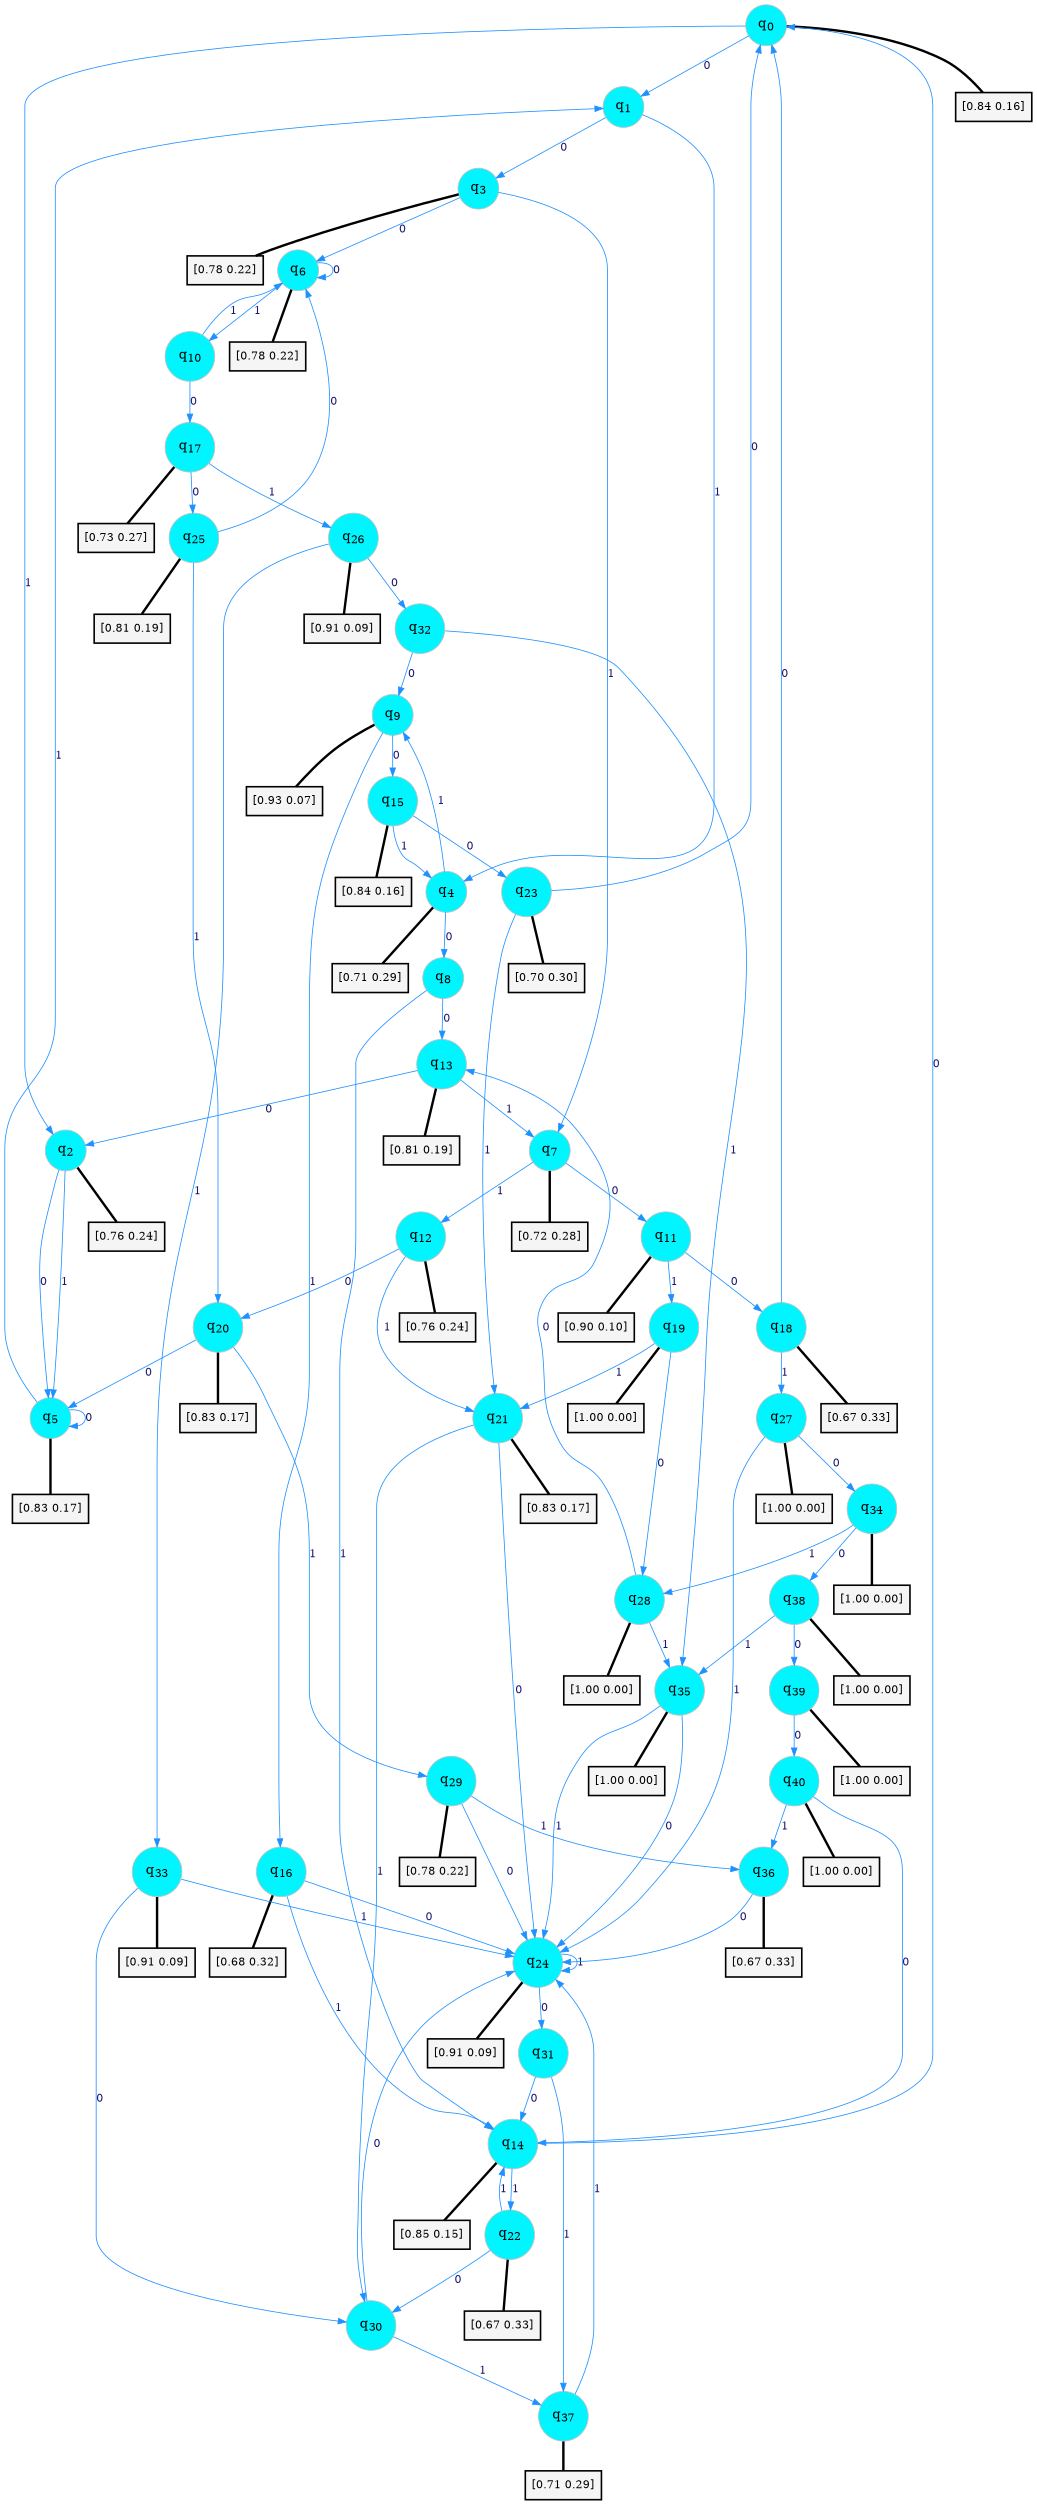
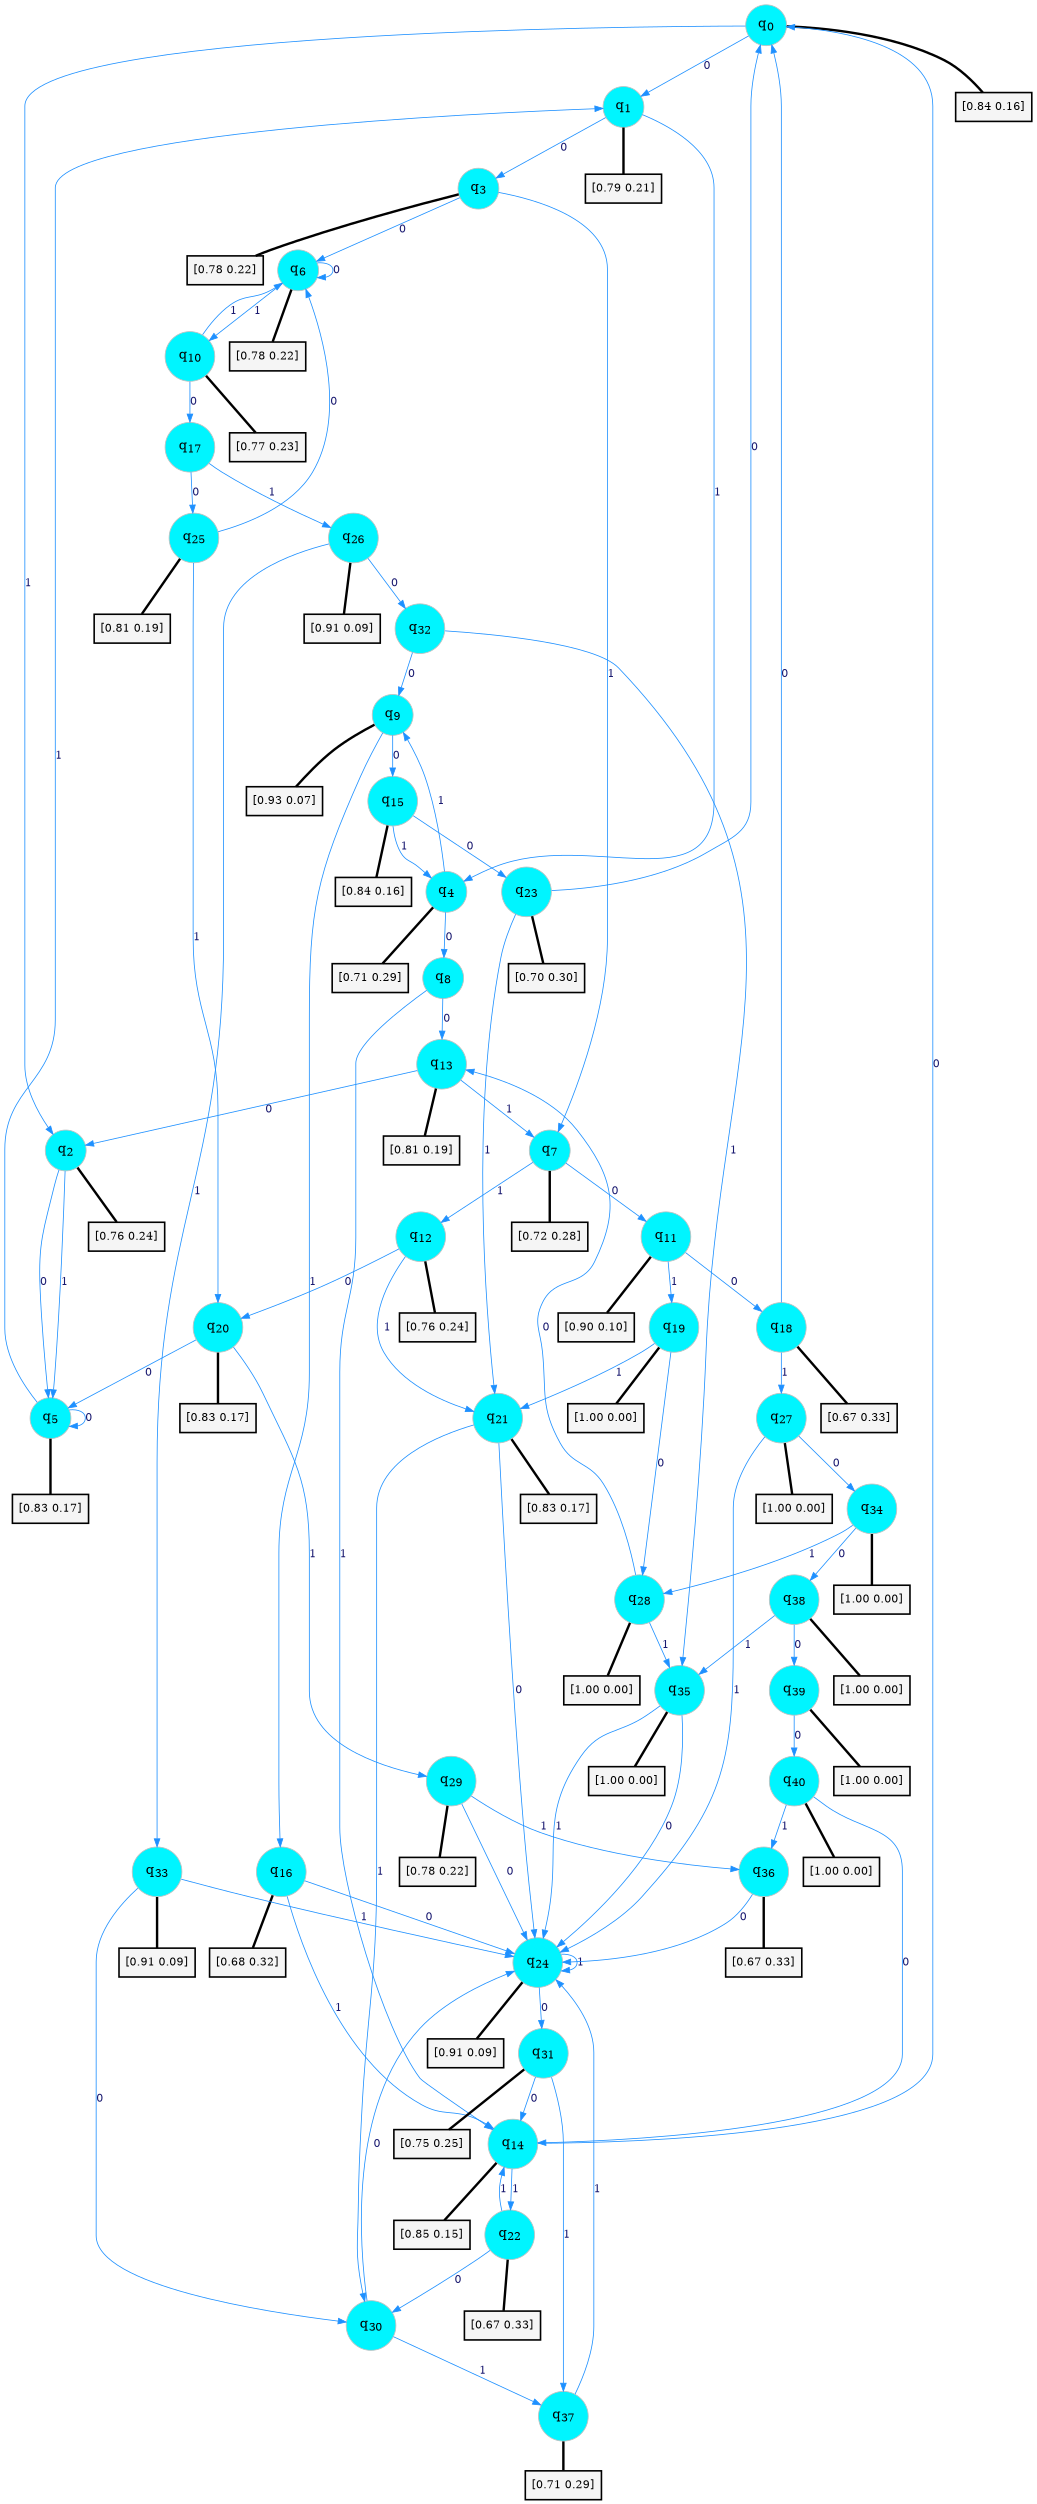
node "[0.79 0.21]": added
node "[0.77 0.23]": added
node "[0.73 0.27]": removed
node "[0.75 0.25]": added
